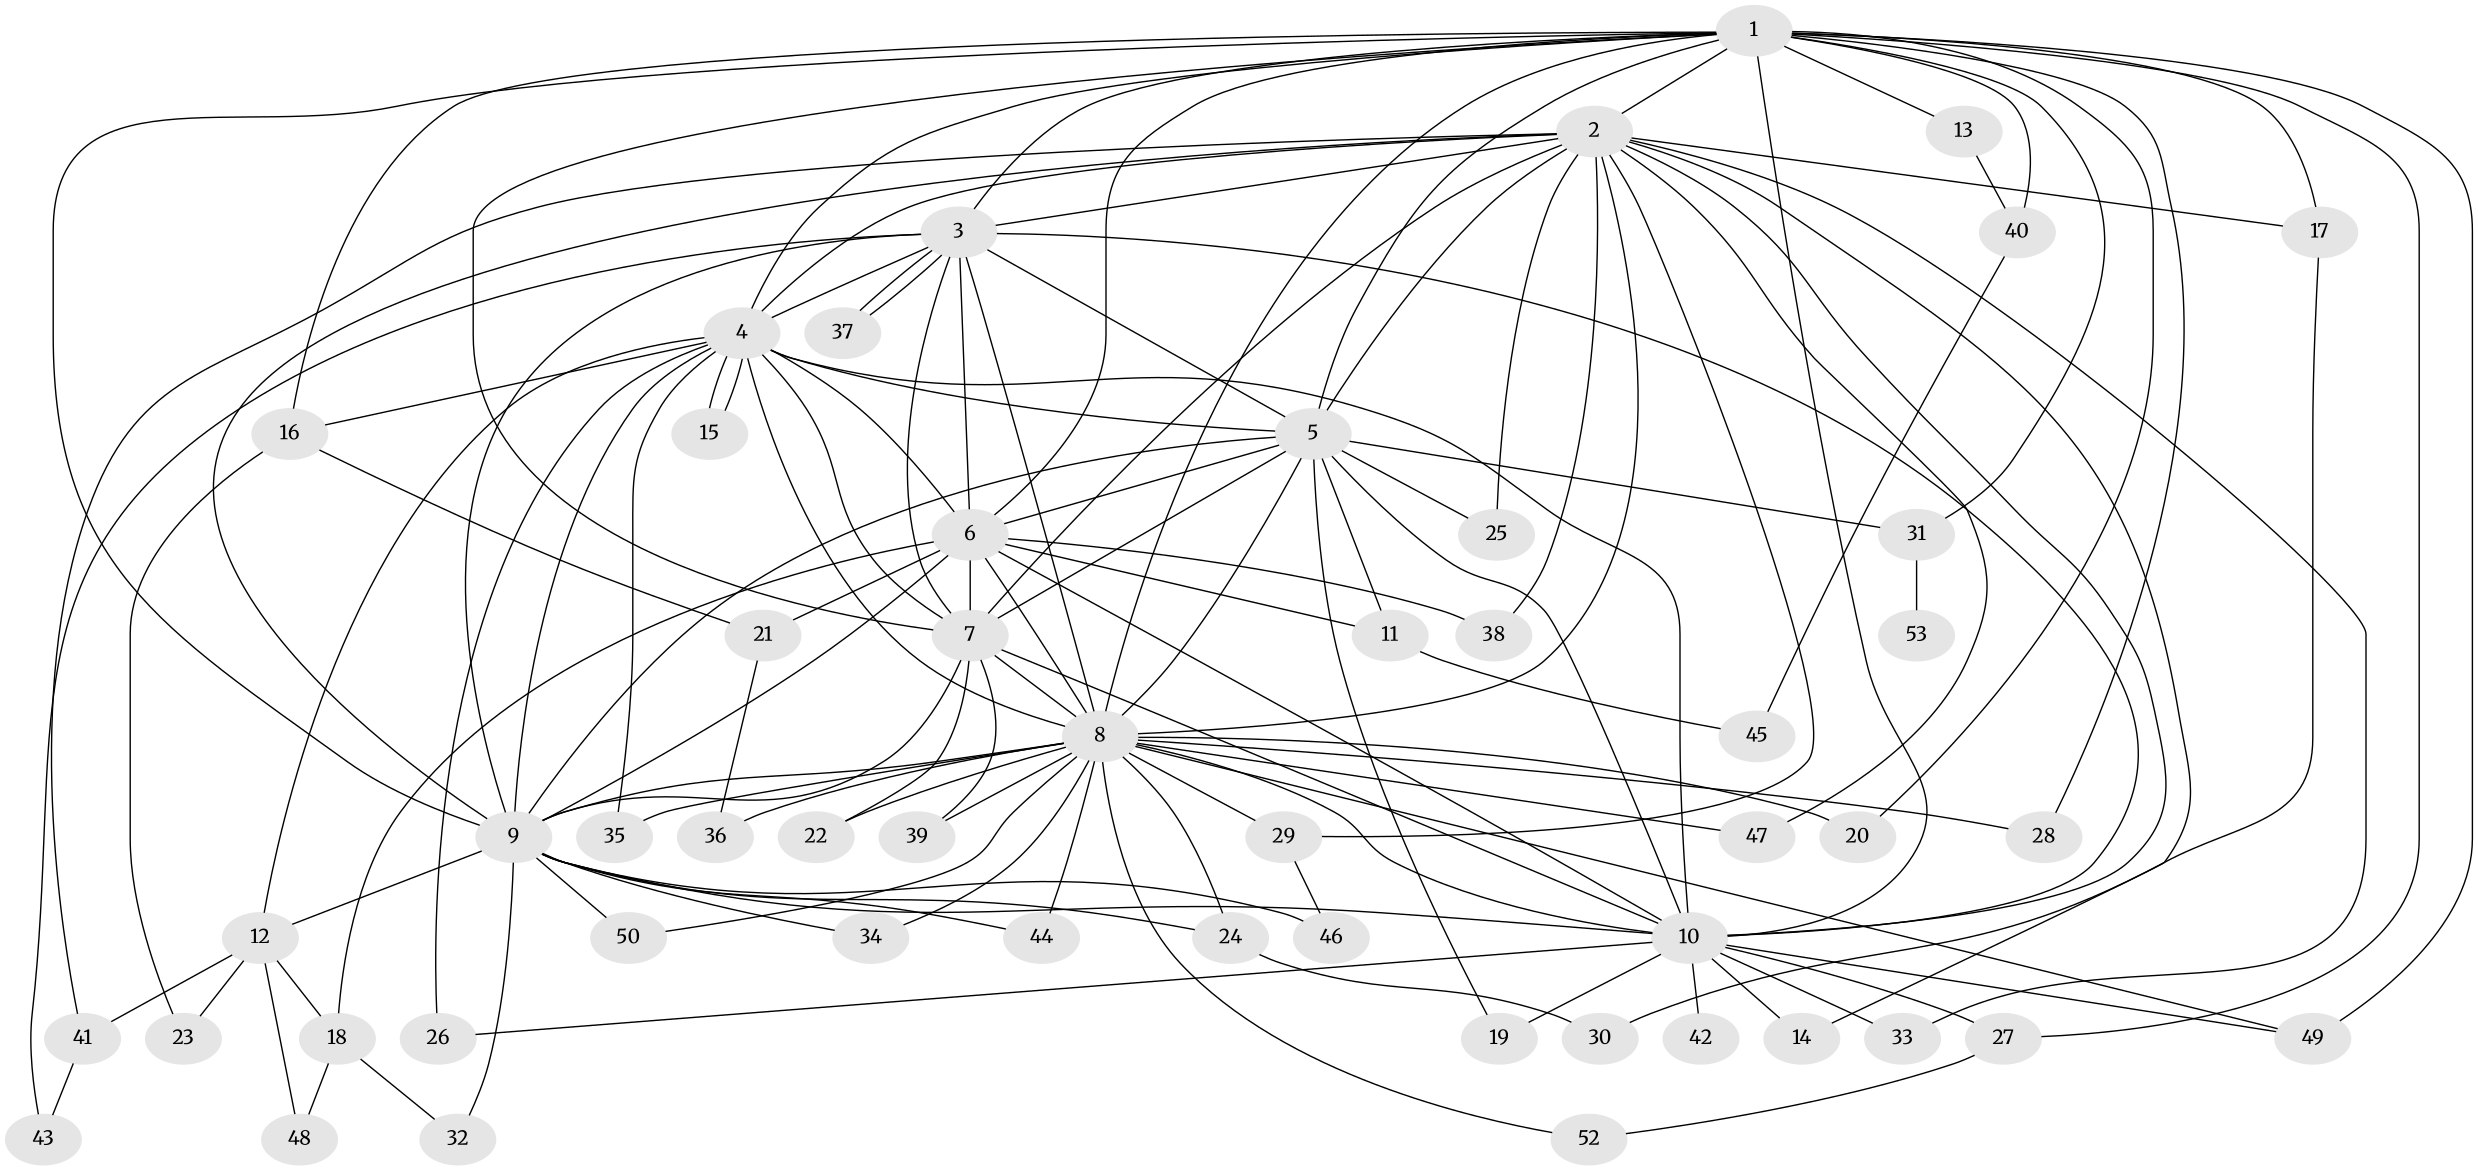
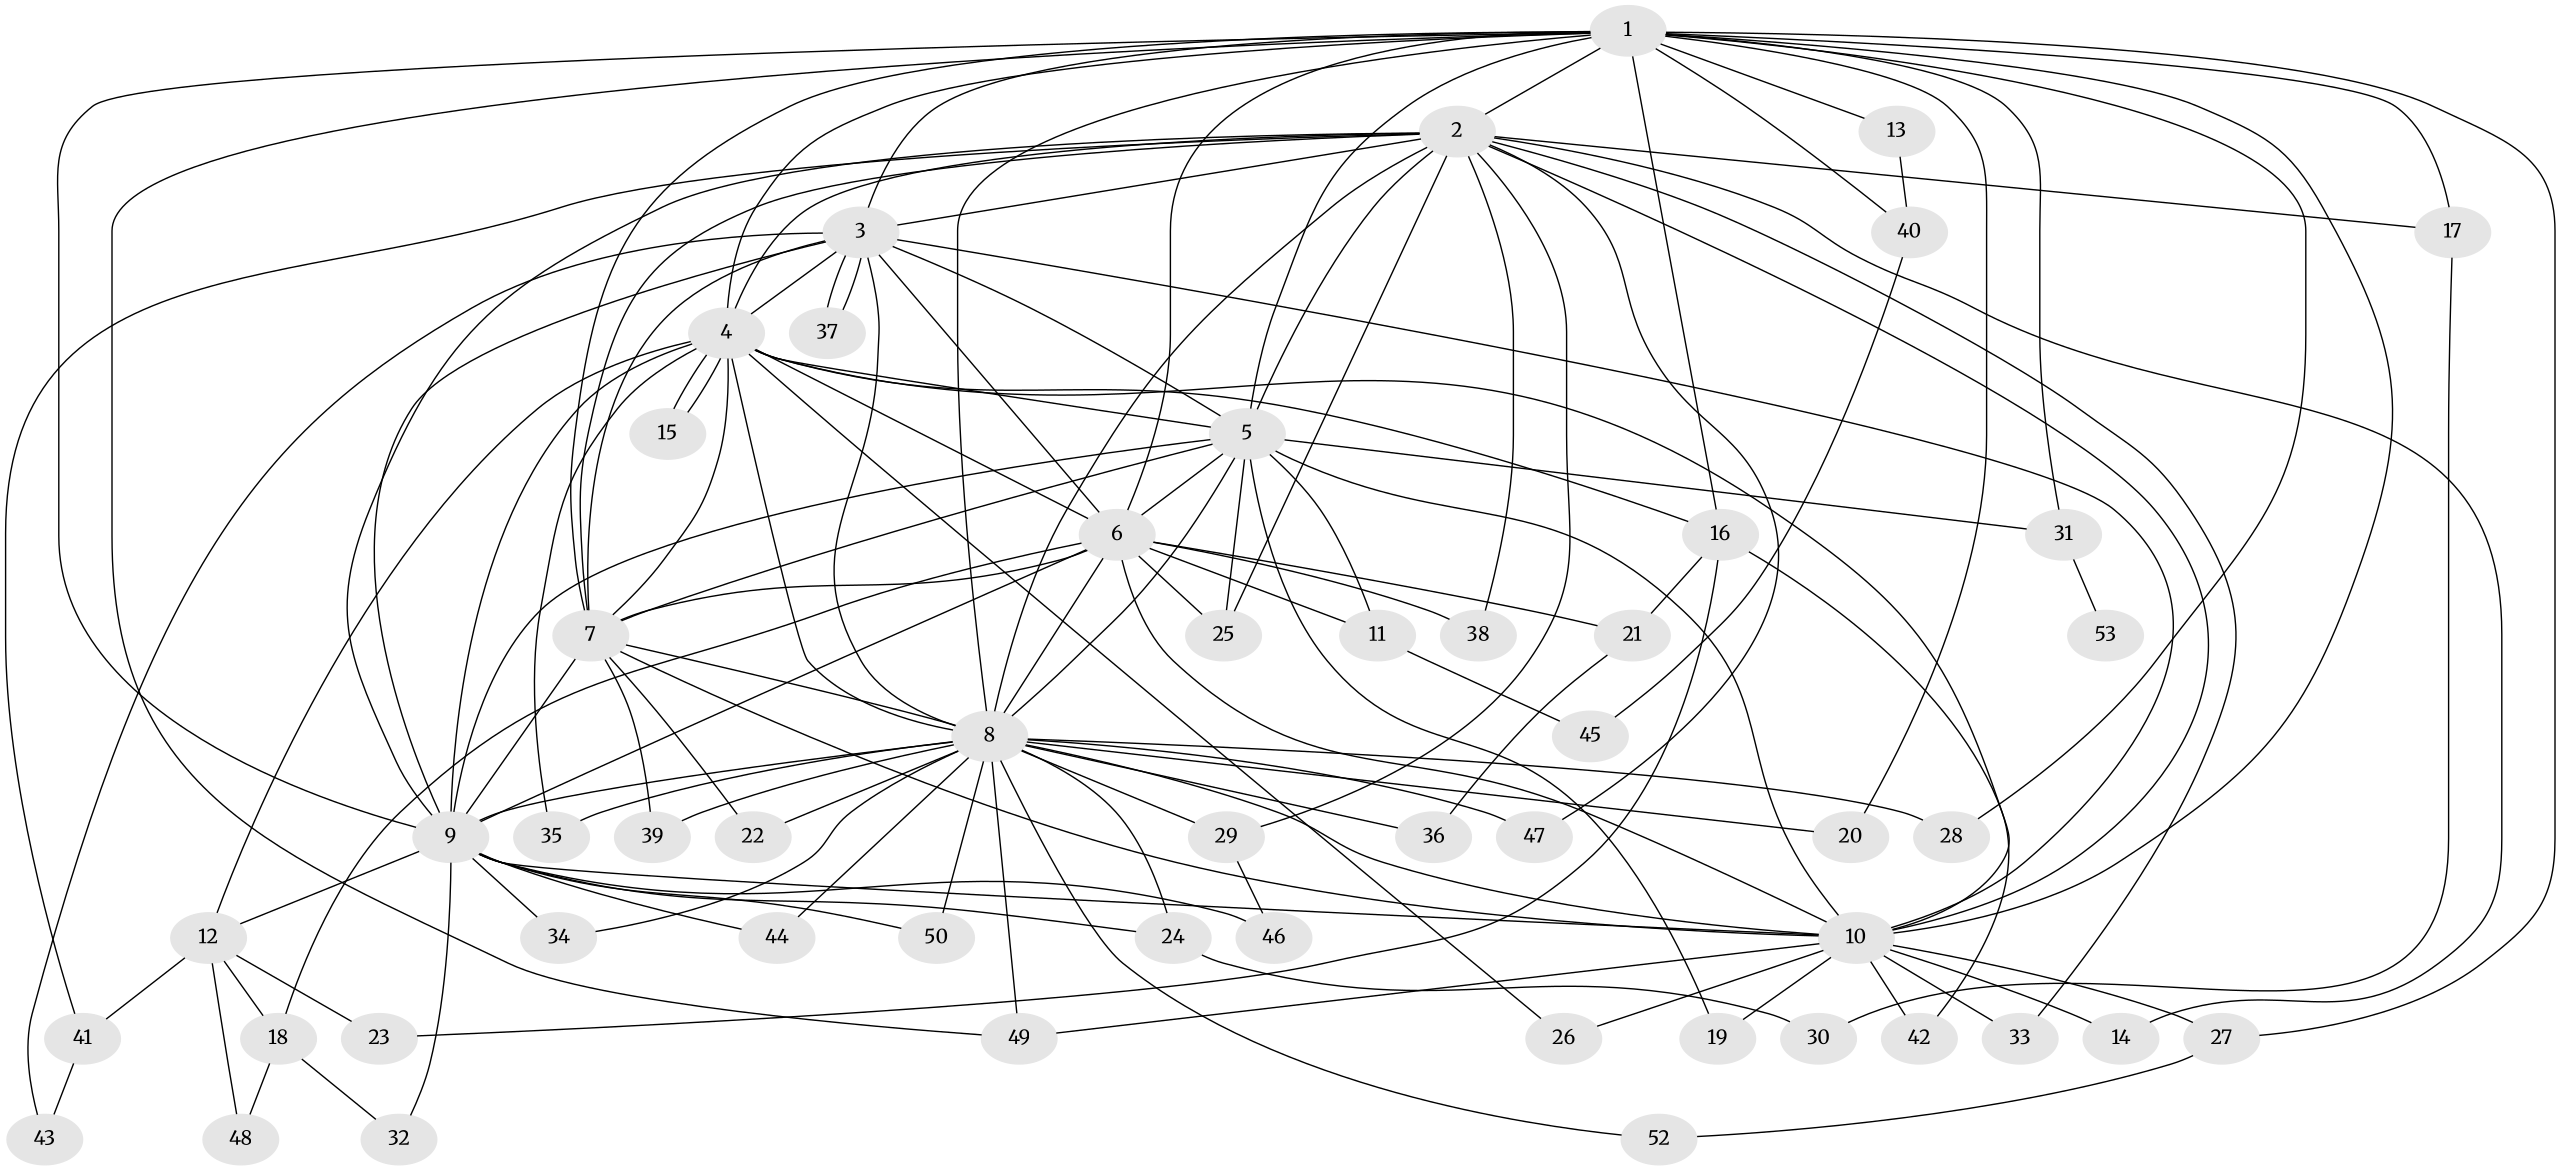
edge "6" -- "25": added
edge "16" -- "42": added
